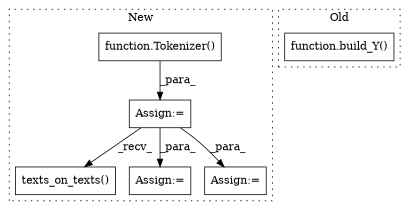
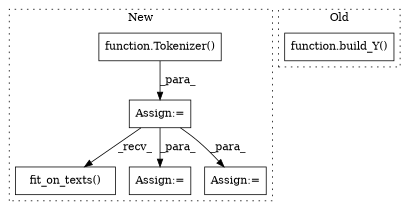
node "texts_on_texts()": label "texts_on_texts()" -> "fit_on_texts()"
